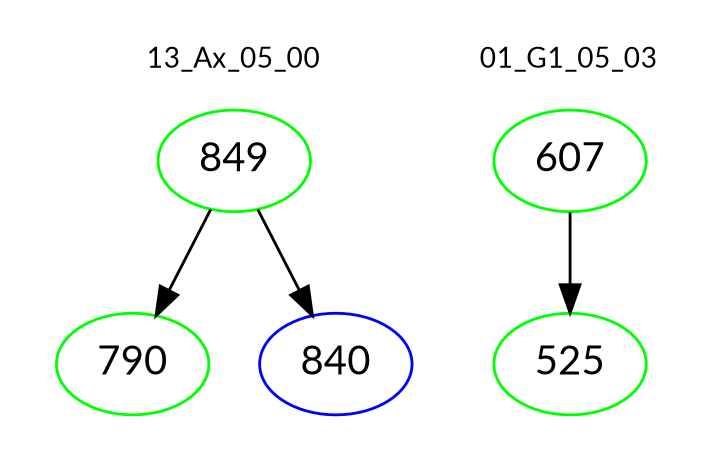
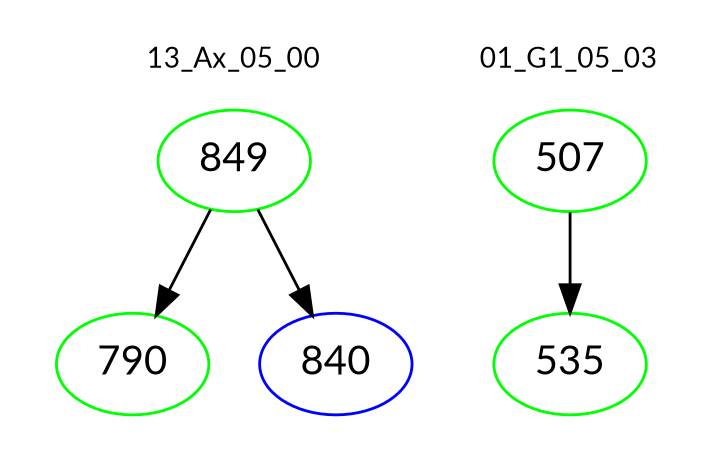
node "607": label "607" -> "507"
node "525": label "525" -> "535"
